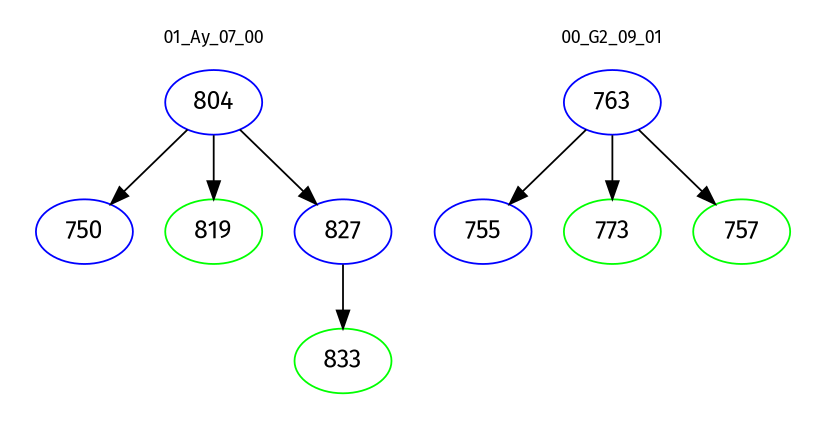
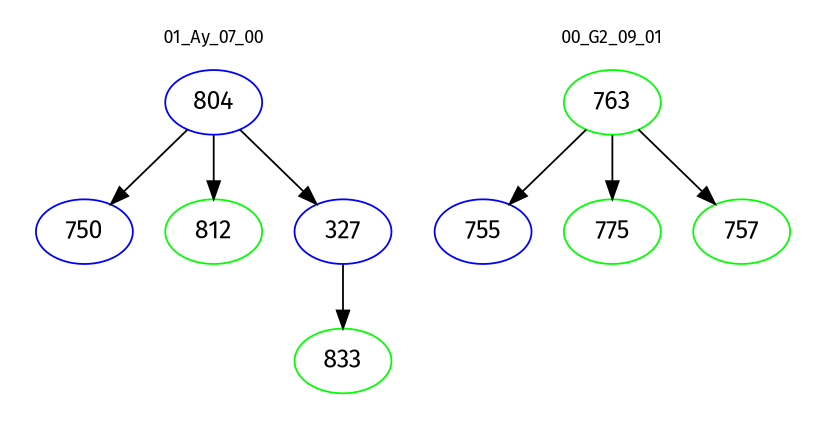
node "763": color blue -> green
node "819": label "819" -> "812"
node "827": label "827" -> "327"
node "773": label "773" -> "775"
